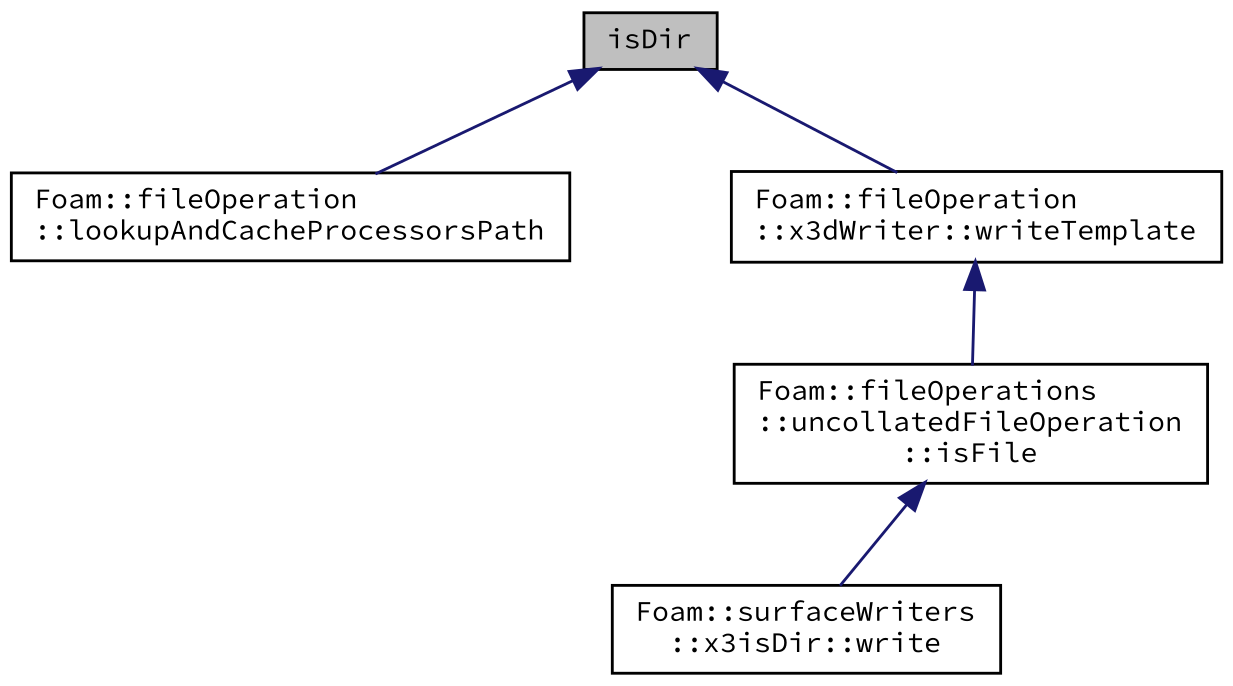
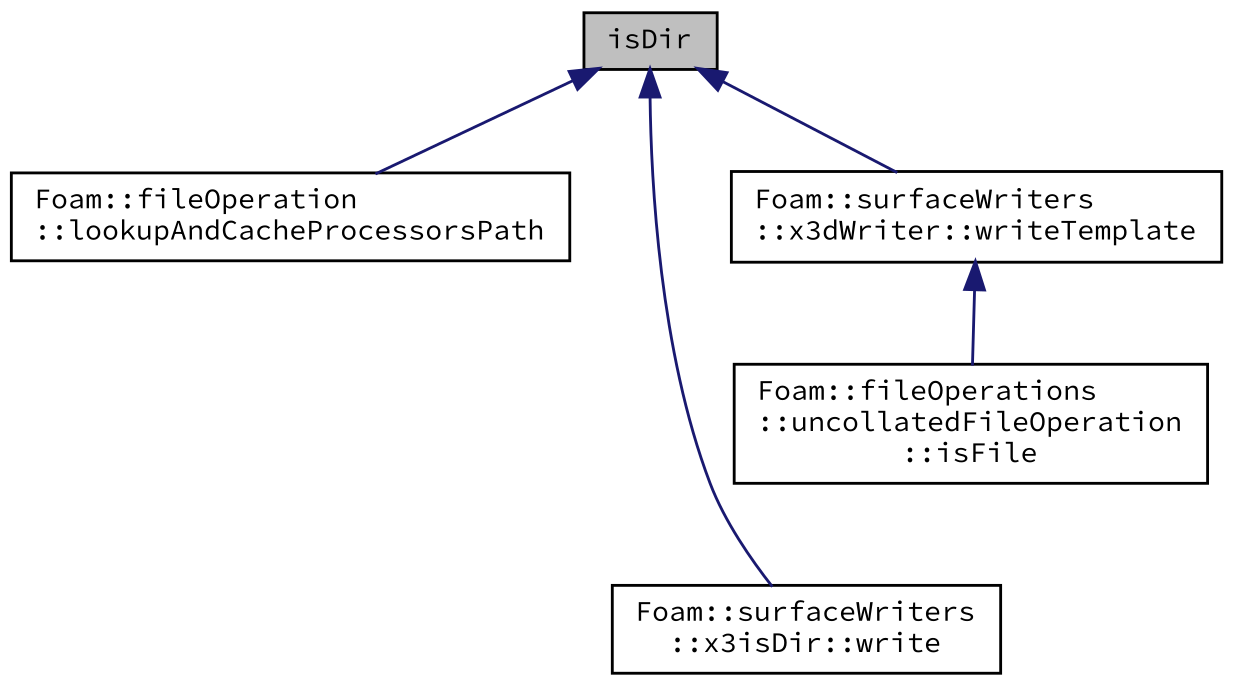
node "Foam::fileOperation ::x3dWriter::writeTemplate": label "Foam::fileOperation ::x3dWriter::writeTemplate" -> "Foam::surfaceWriters ::x3dWriter::writeTemplate"
edge "Foam::surfaceWriters ::x3isDir::write" -> "Foam::fileOperations ::uncollatedFileOperation ::isFile": now "Foam::surfaceWriters ::x3isDir::write" -> "isDir"
